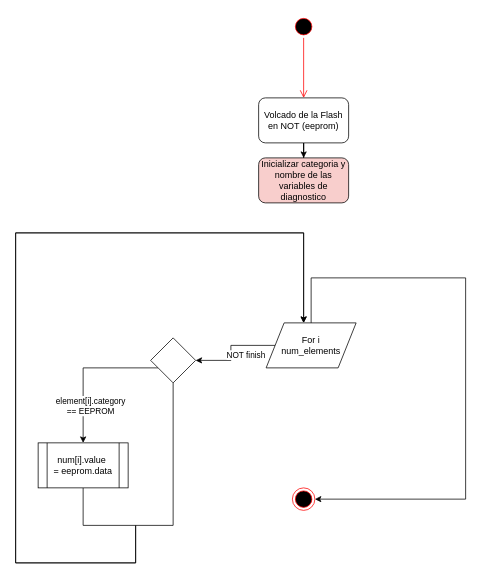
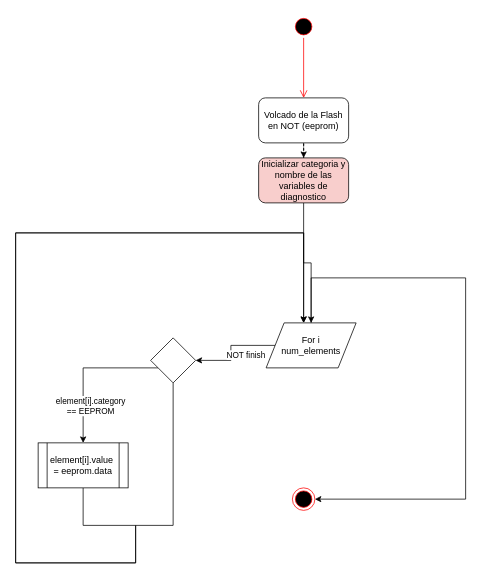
edge "Volcado de la Flash en NOT (eeprom)" -> "Inicializar categoria y nombre de las variables de diagnostico": style solid -> dashed
edge "Inicializar categoria y nombre de las variables de diagnostico" -> "For i num_elements": added
node "num[i].value = eeprom.data": label "num[i].value = eeprom.data" -> "element[i].value = eeprom.data"
